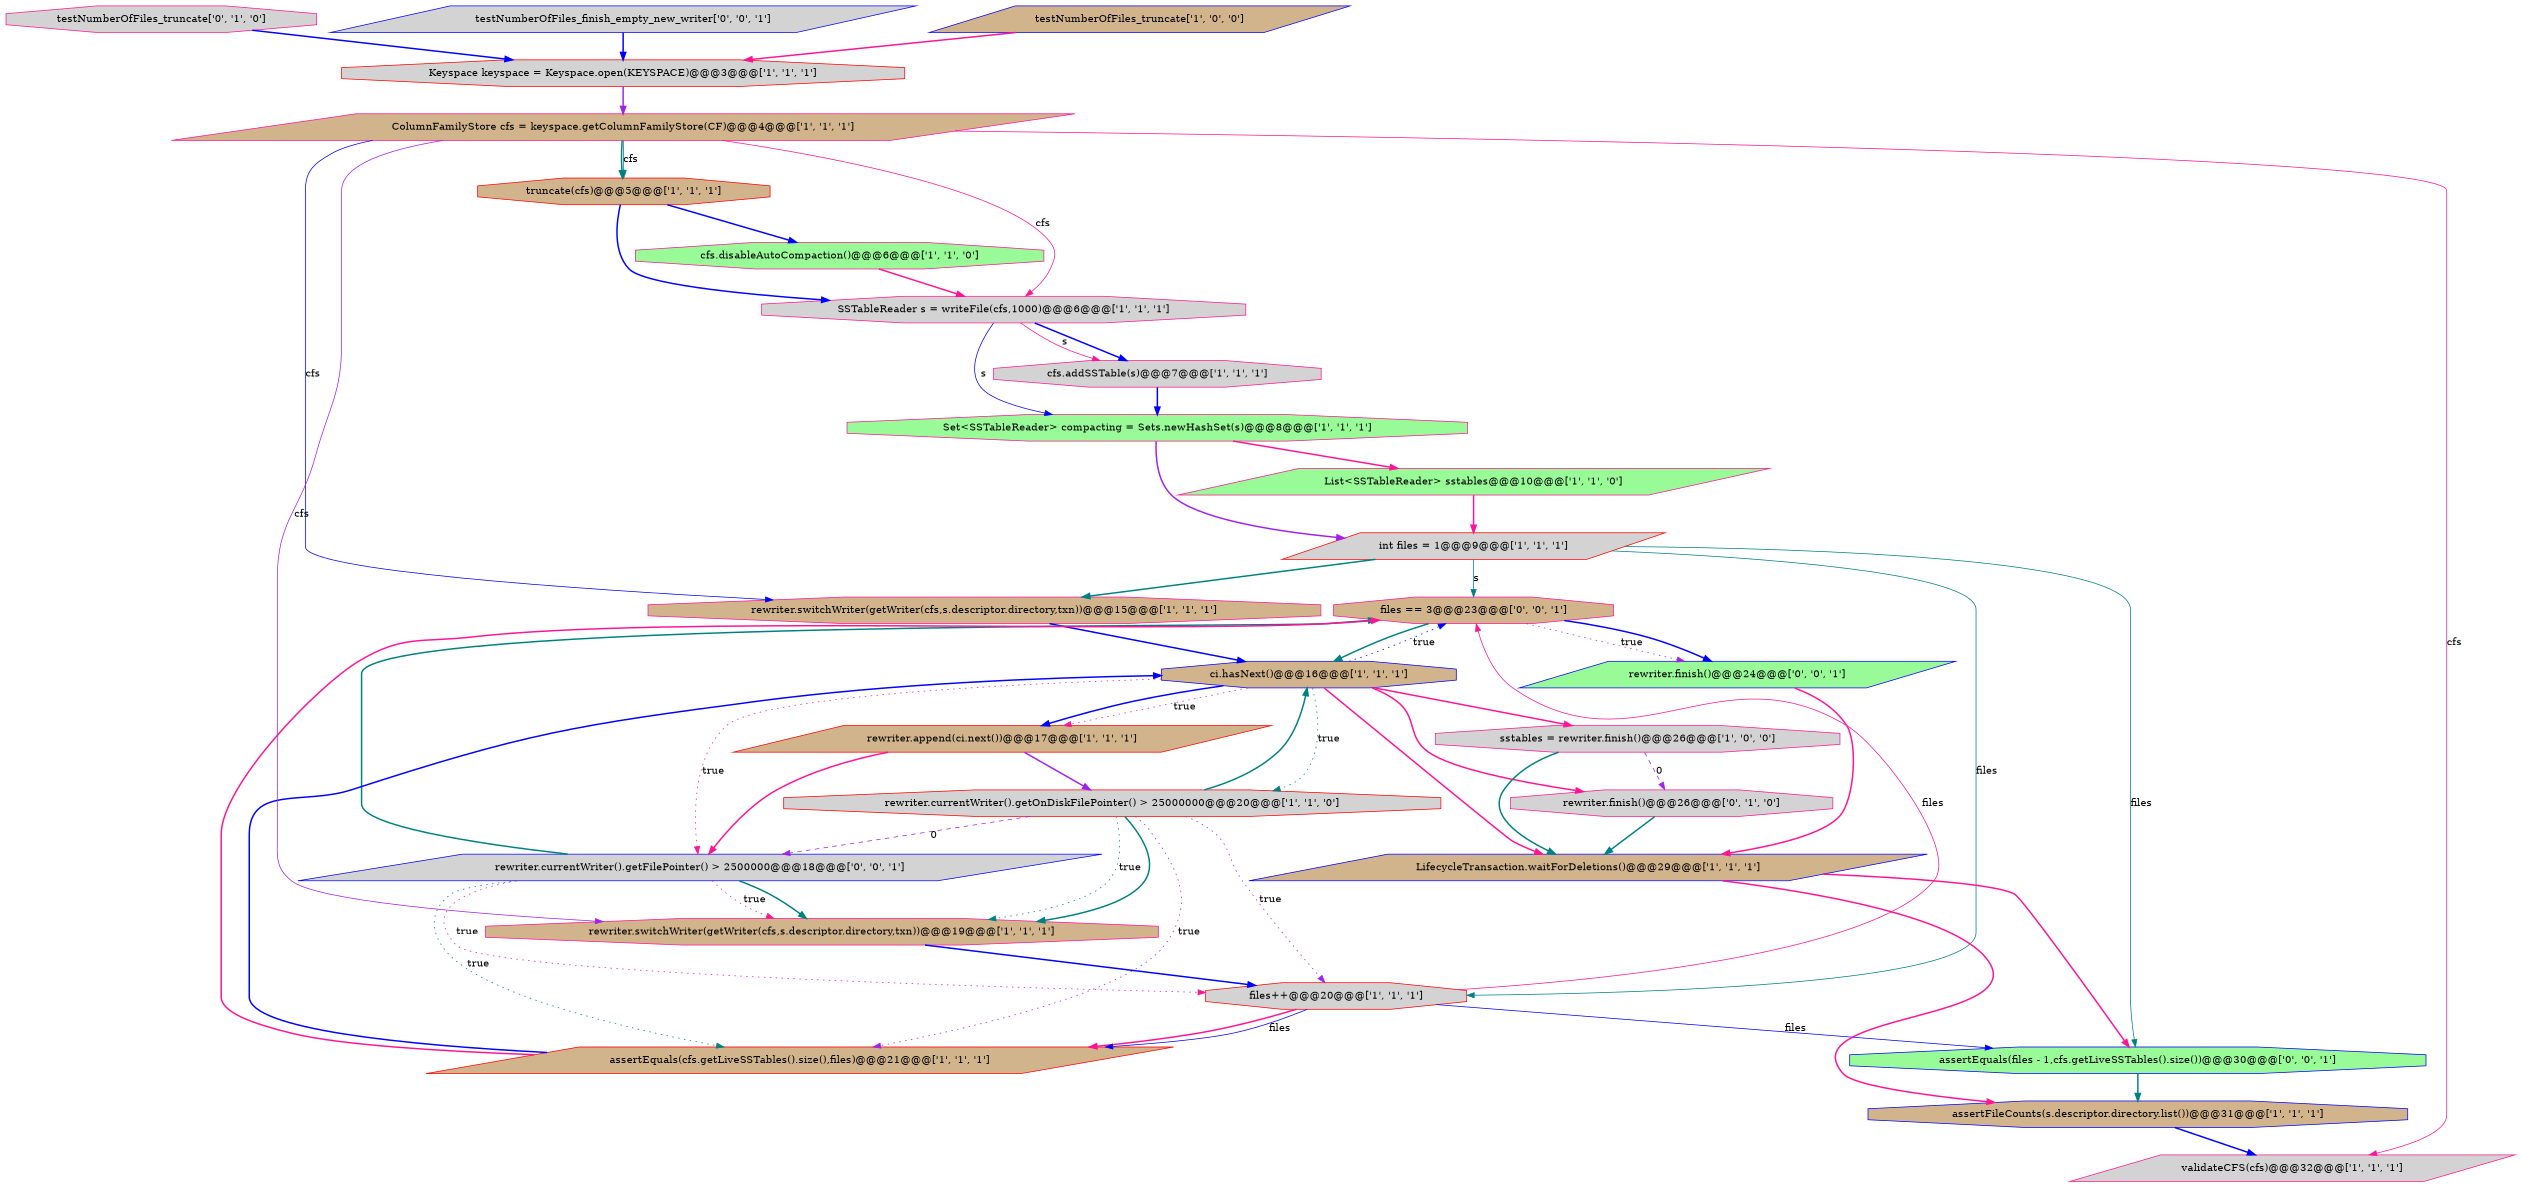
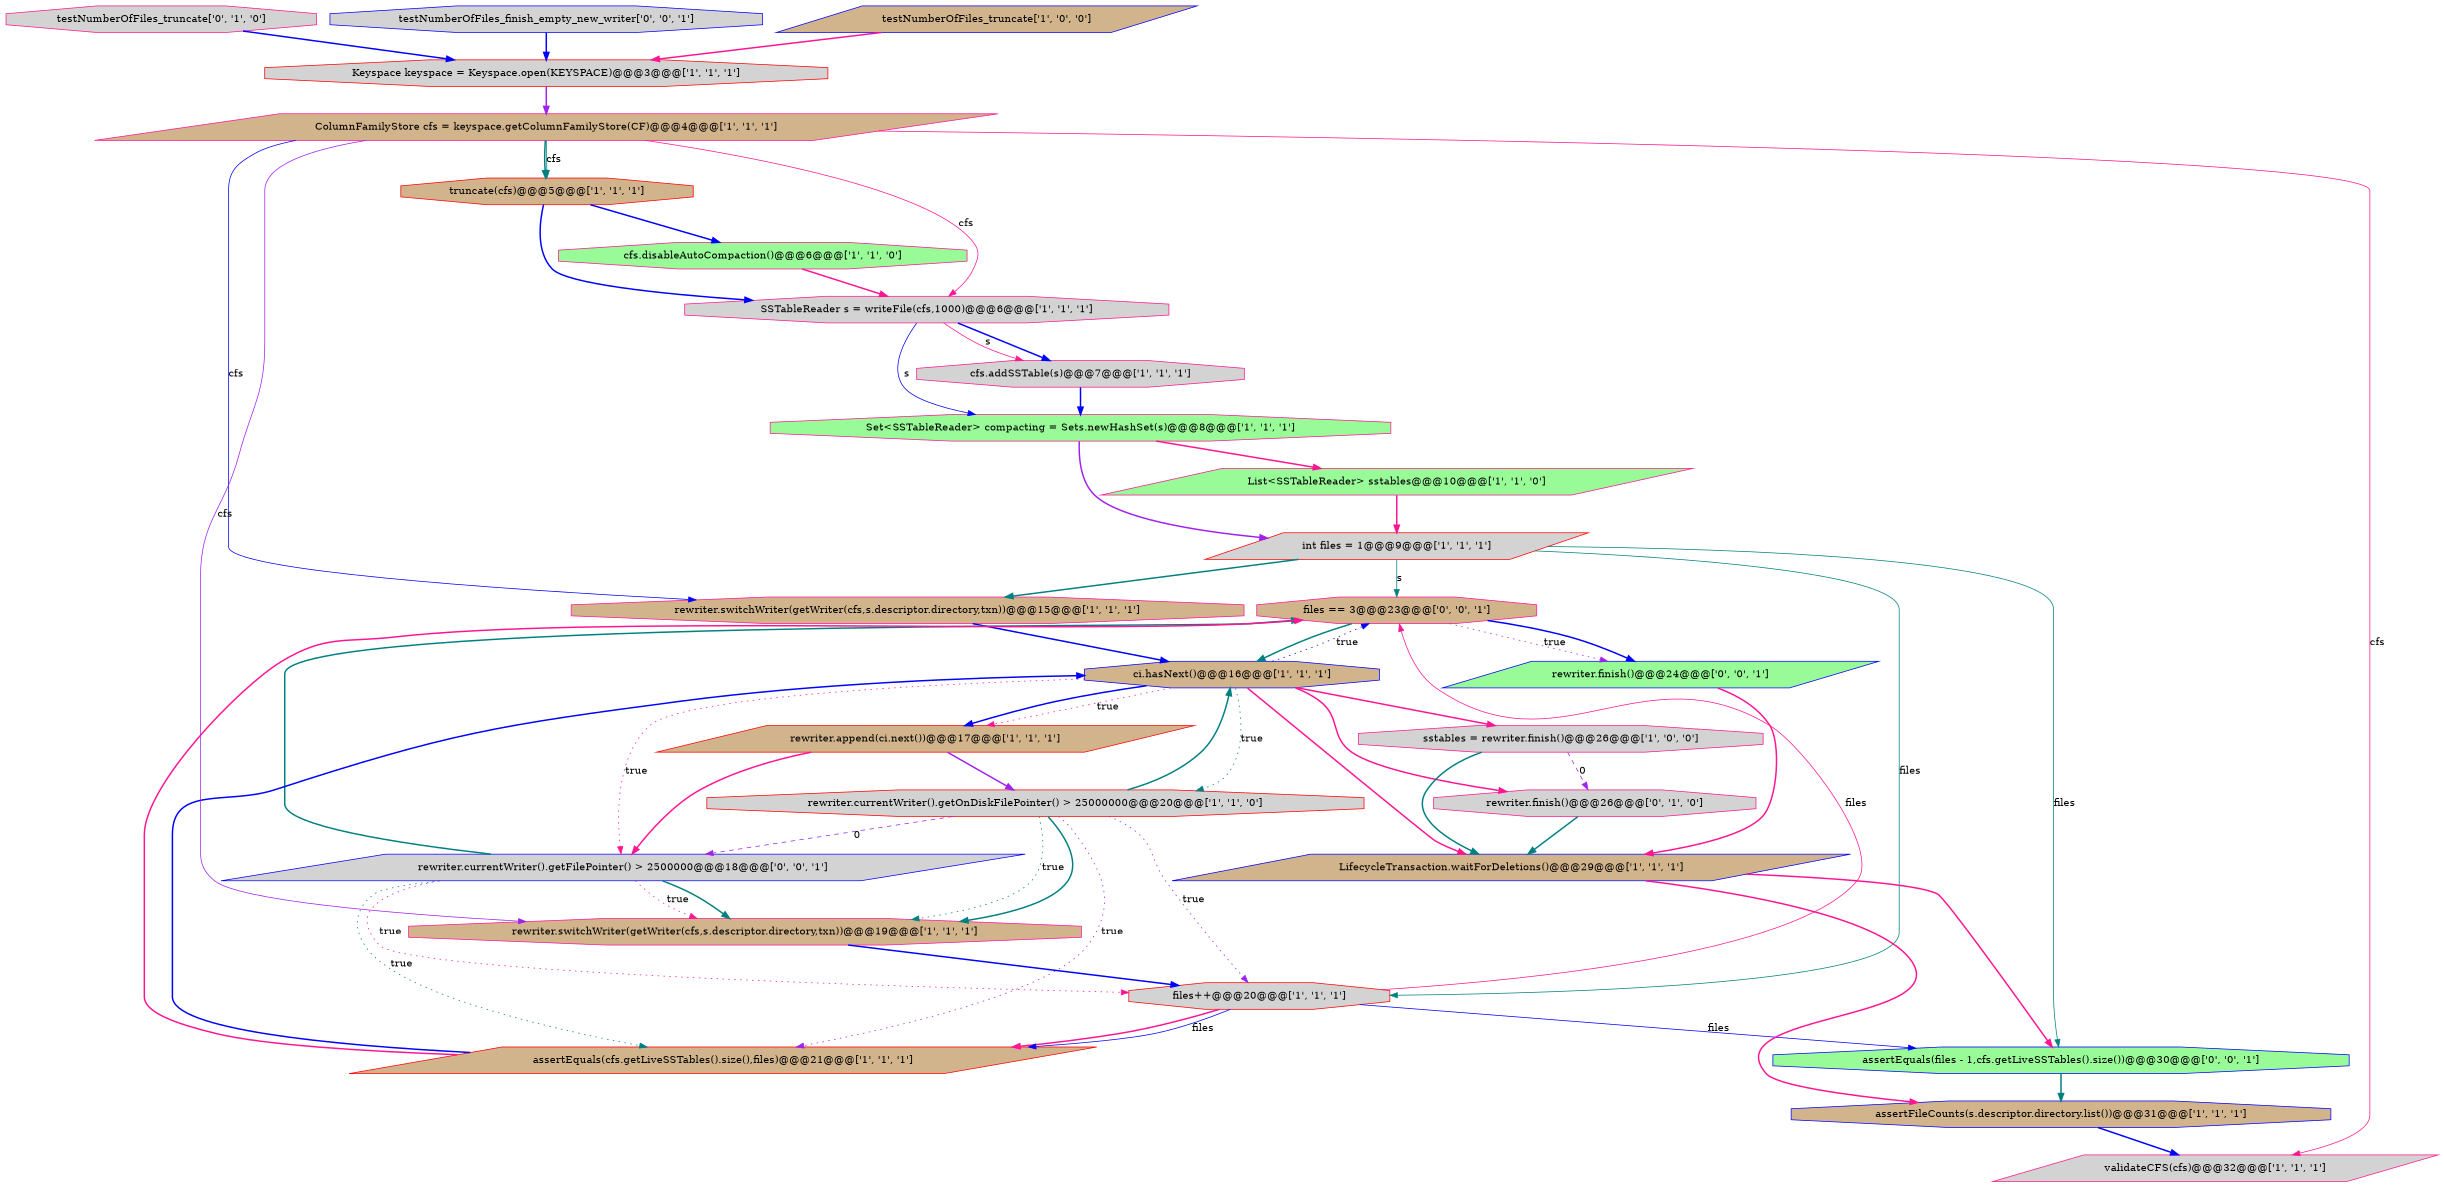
node "testNumberOfFiles_finish_empty_new_writer['0', '0', '1']": shape parallelogram -> octagon
